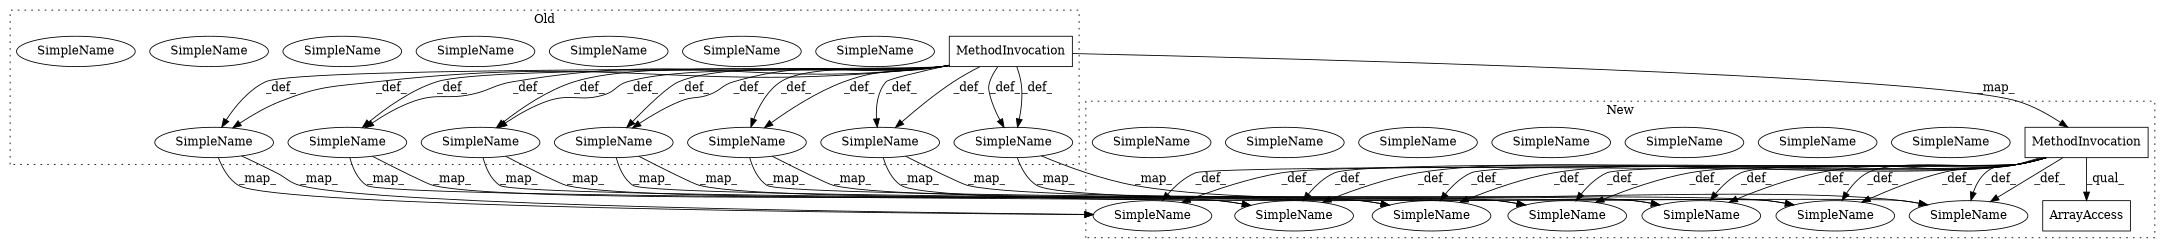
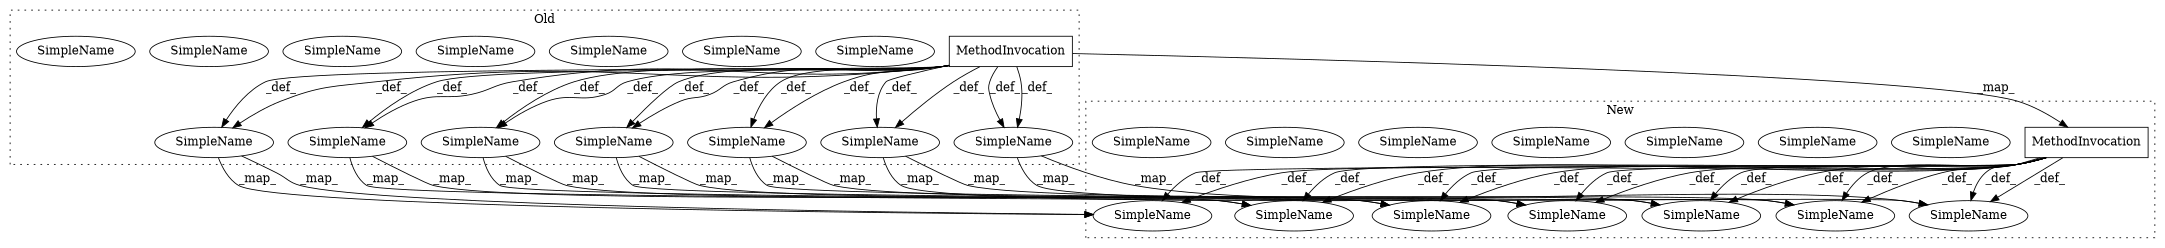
node "ArrayAccess": removed
